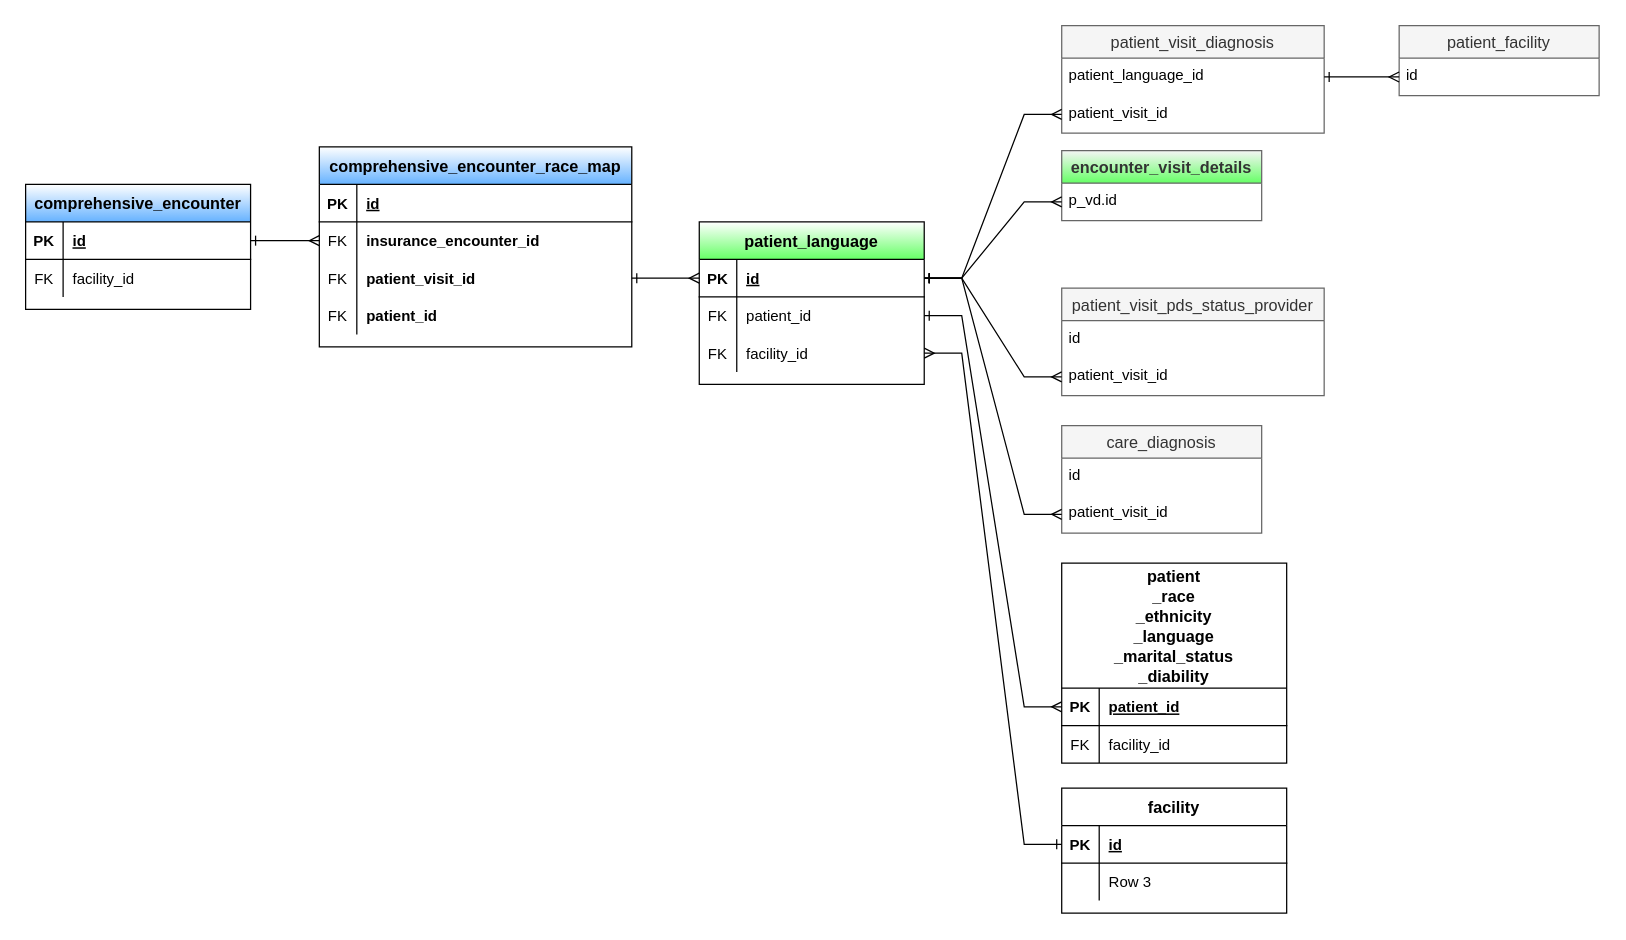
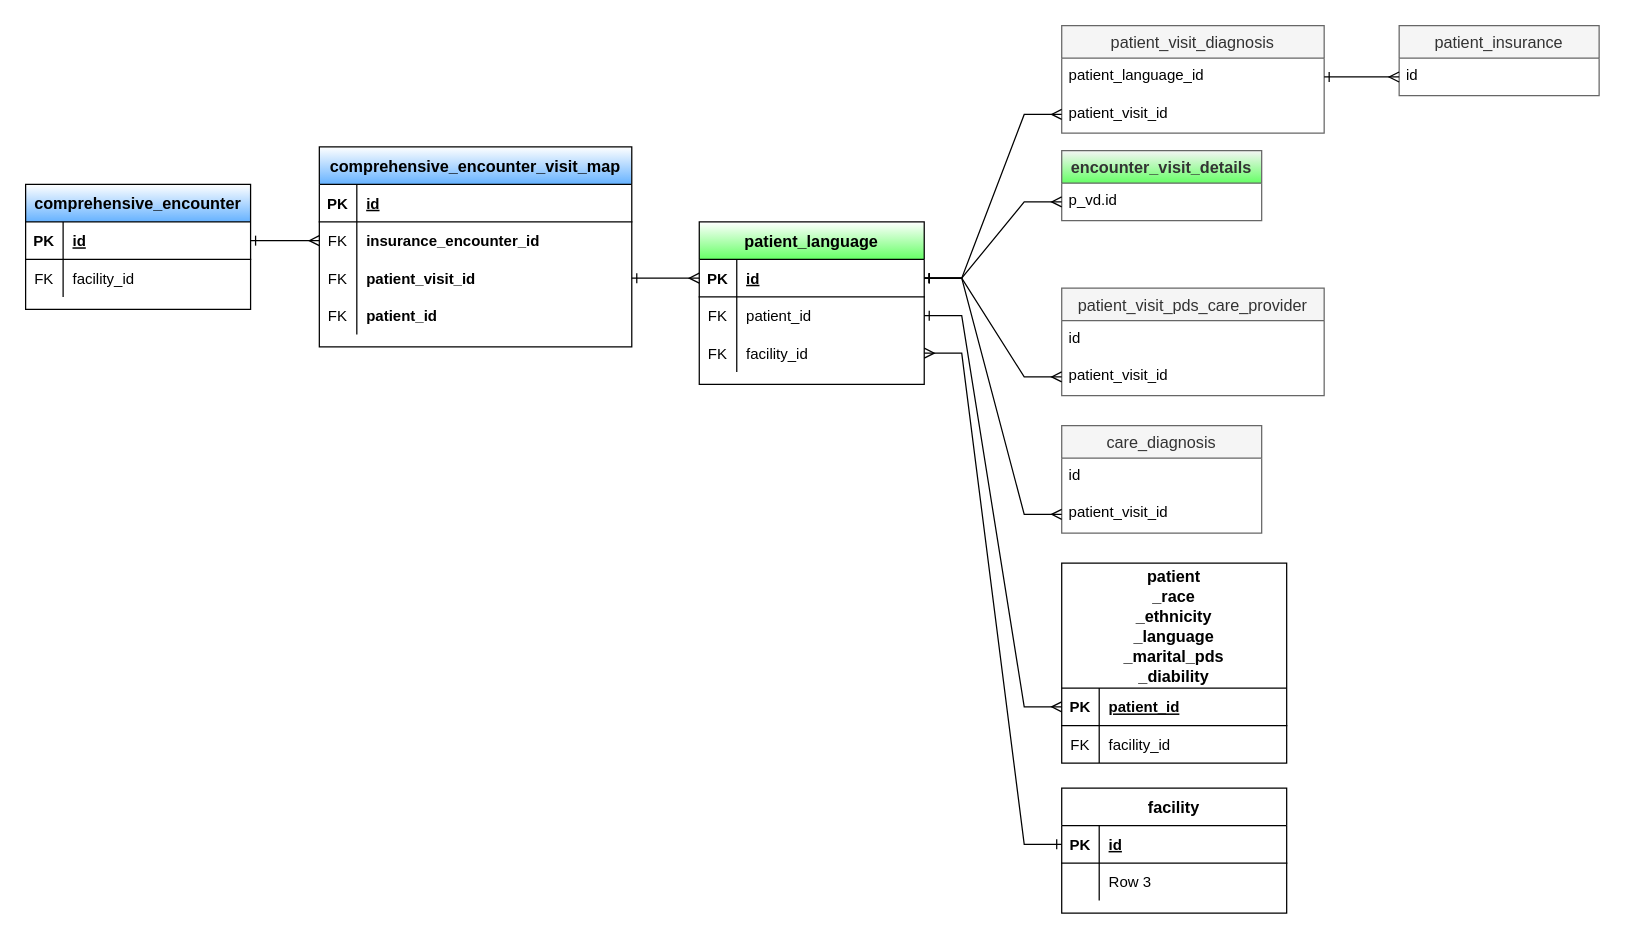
node "patient_facility": label "patient_facility" -> "patient_insurance"
node "comprehensive_encounter_race_map": label "comprehensive_encounter_race_map" -> "comprehensive_encounter_visit_map"
node "patient_visit_pds_status_provider": label "patient_visit_pds_status_provider" -> "patient_visit_pds_care_provider"
node "patient _race _ethnicity _language _marital_status _diability": label "patient _race _ethnicity _language _marital_status _diability" -> "patient _race _ethnicity _language _marital_pds _diability"
